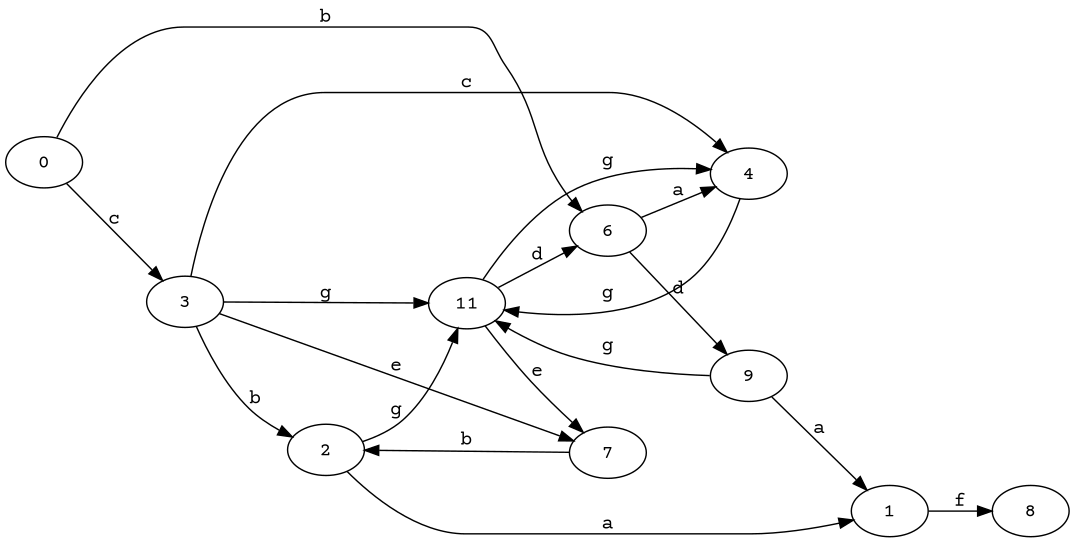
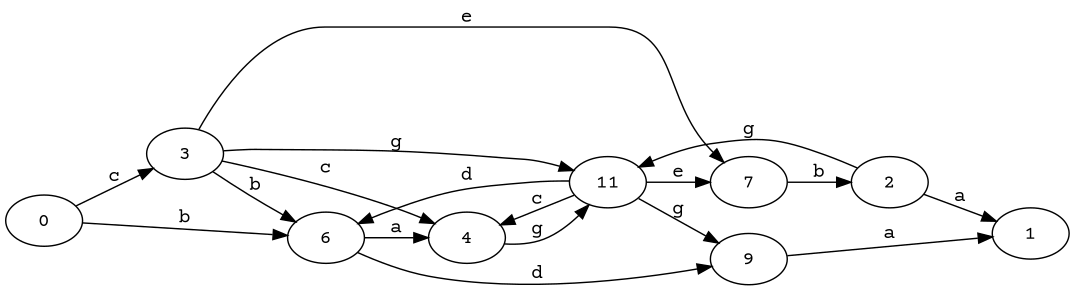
edge "11" -> "4": label "g" -> "c"
edge "9" -> "11": reversed
edge "3" -> "2": now "3" -> "6"
node "8": removed
